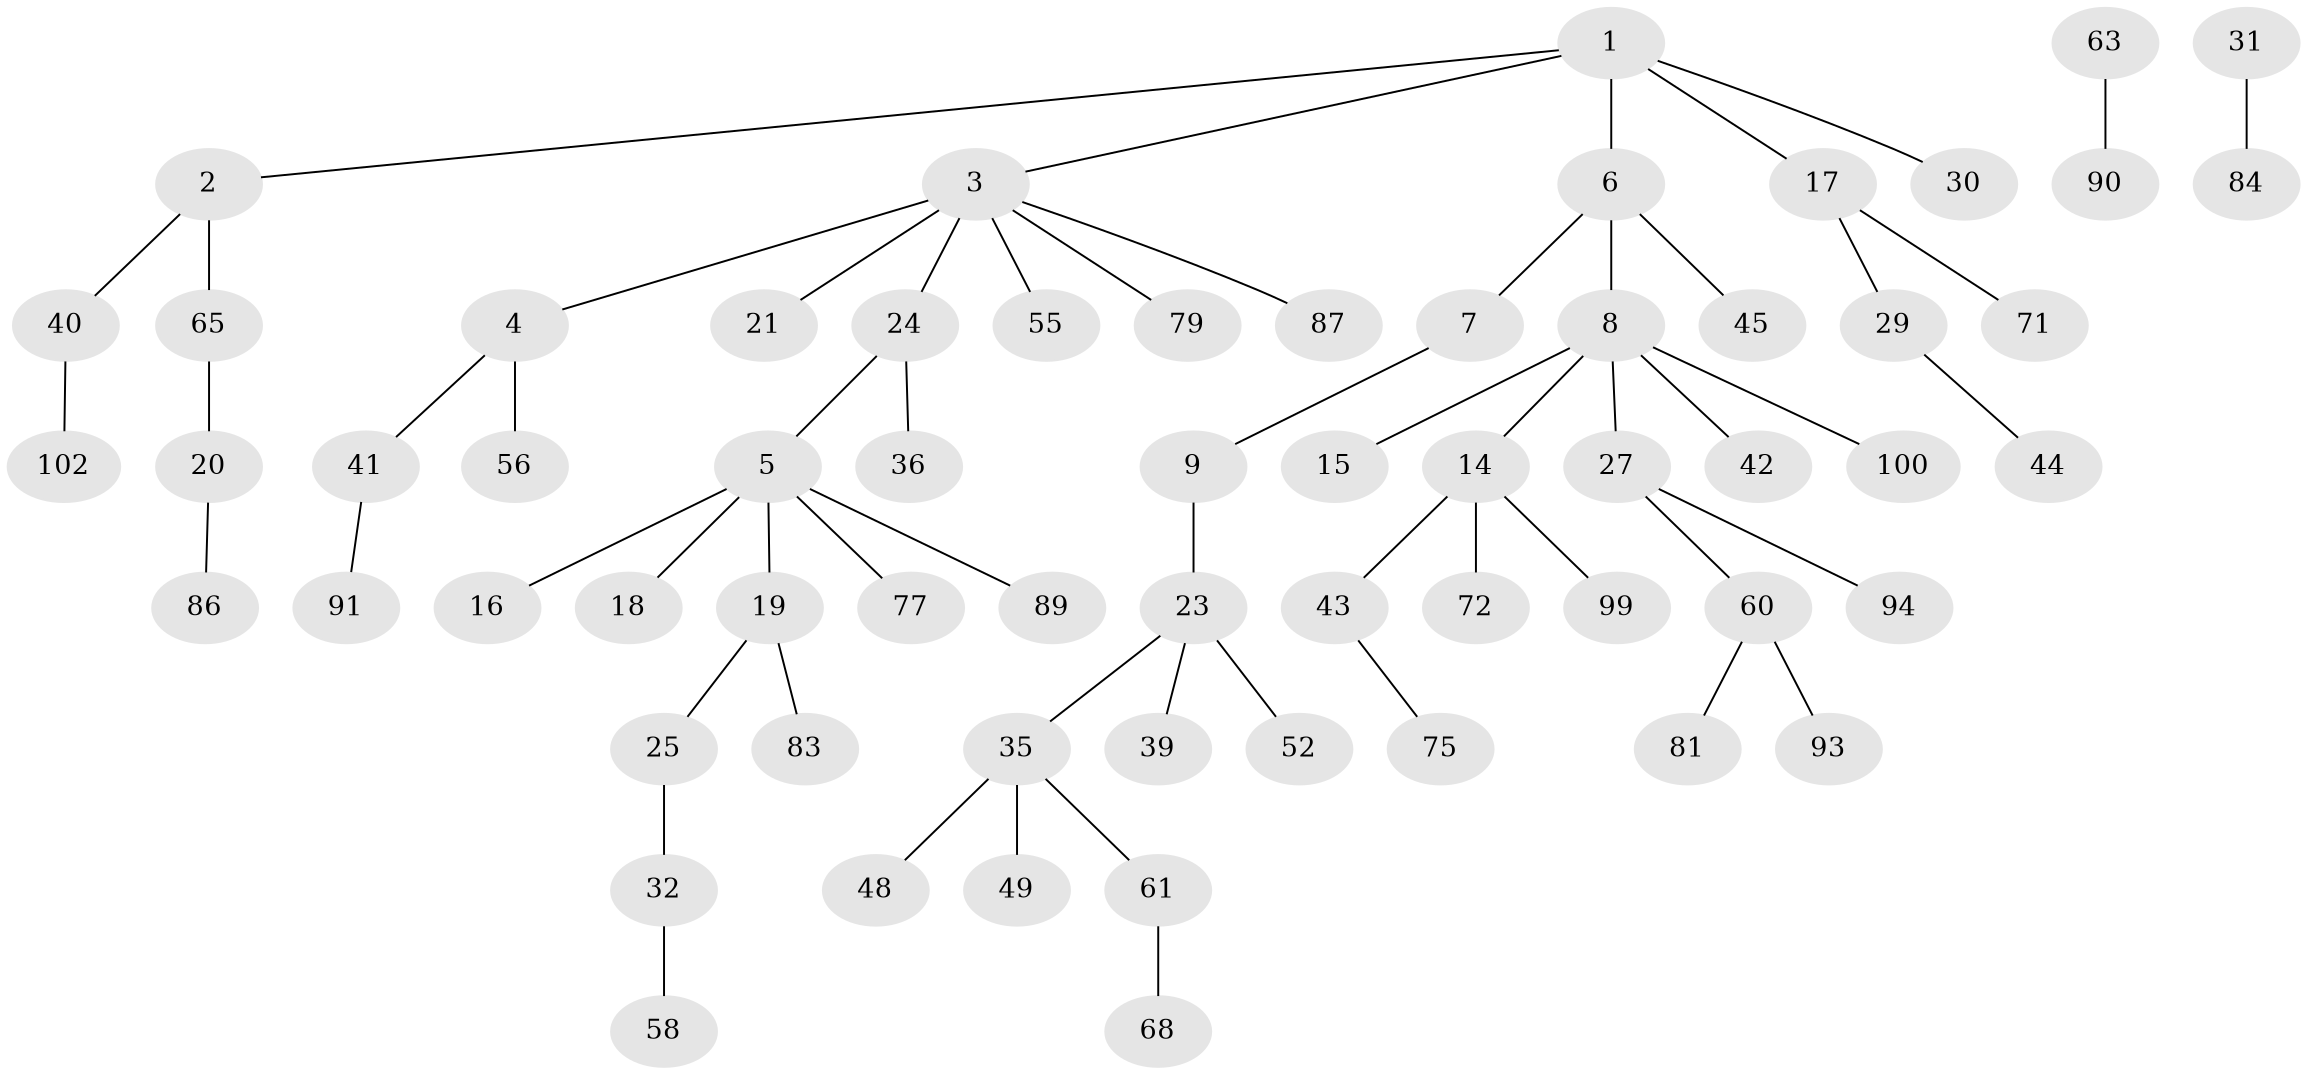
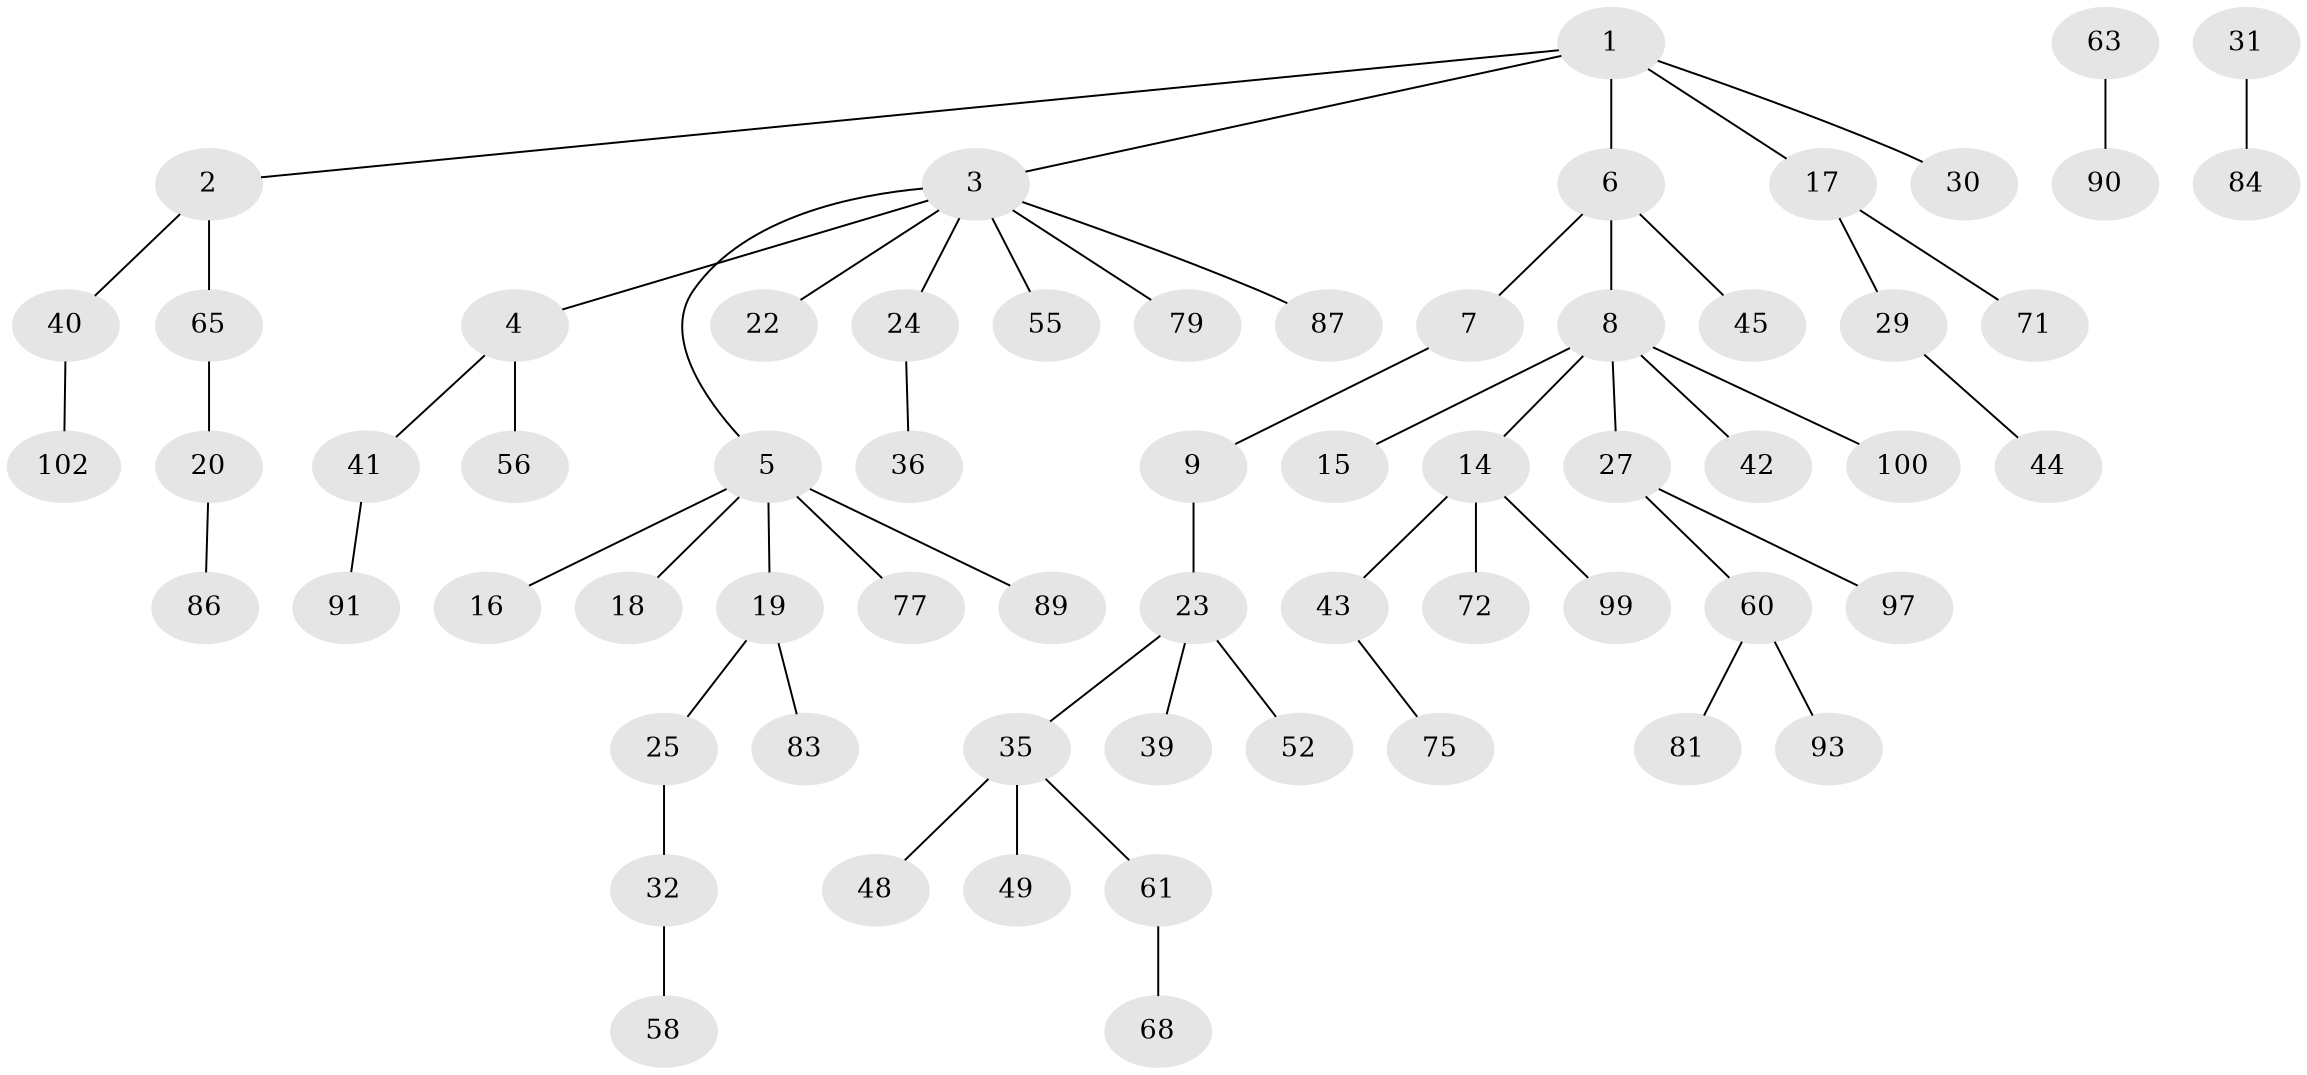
node "21": label "21" -> "22"
edge "24" -- "5": now "3" -- "5"
node "94": label "94" -> "97"
